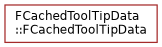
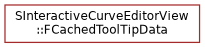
node "FCachedToolTipData ::FCachedToolTipData": label "FCachedToolTipData ::FCachedToolTipData" -> "SInteractiveCurveEditorView ::FCachedToolTipData"
